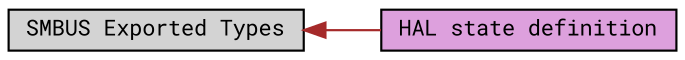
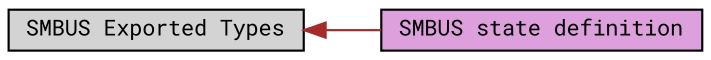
node "HAL state definition": label "HAL state definition" -> "SMBUS state definition"
